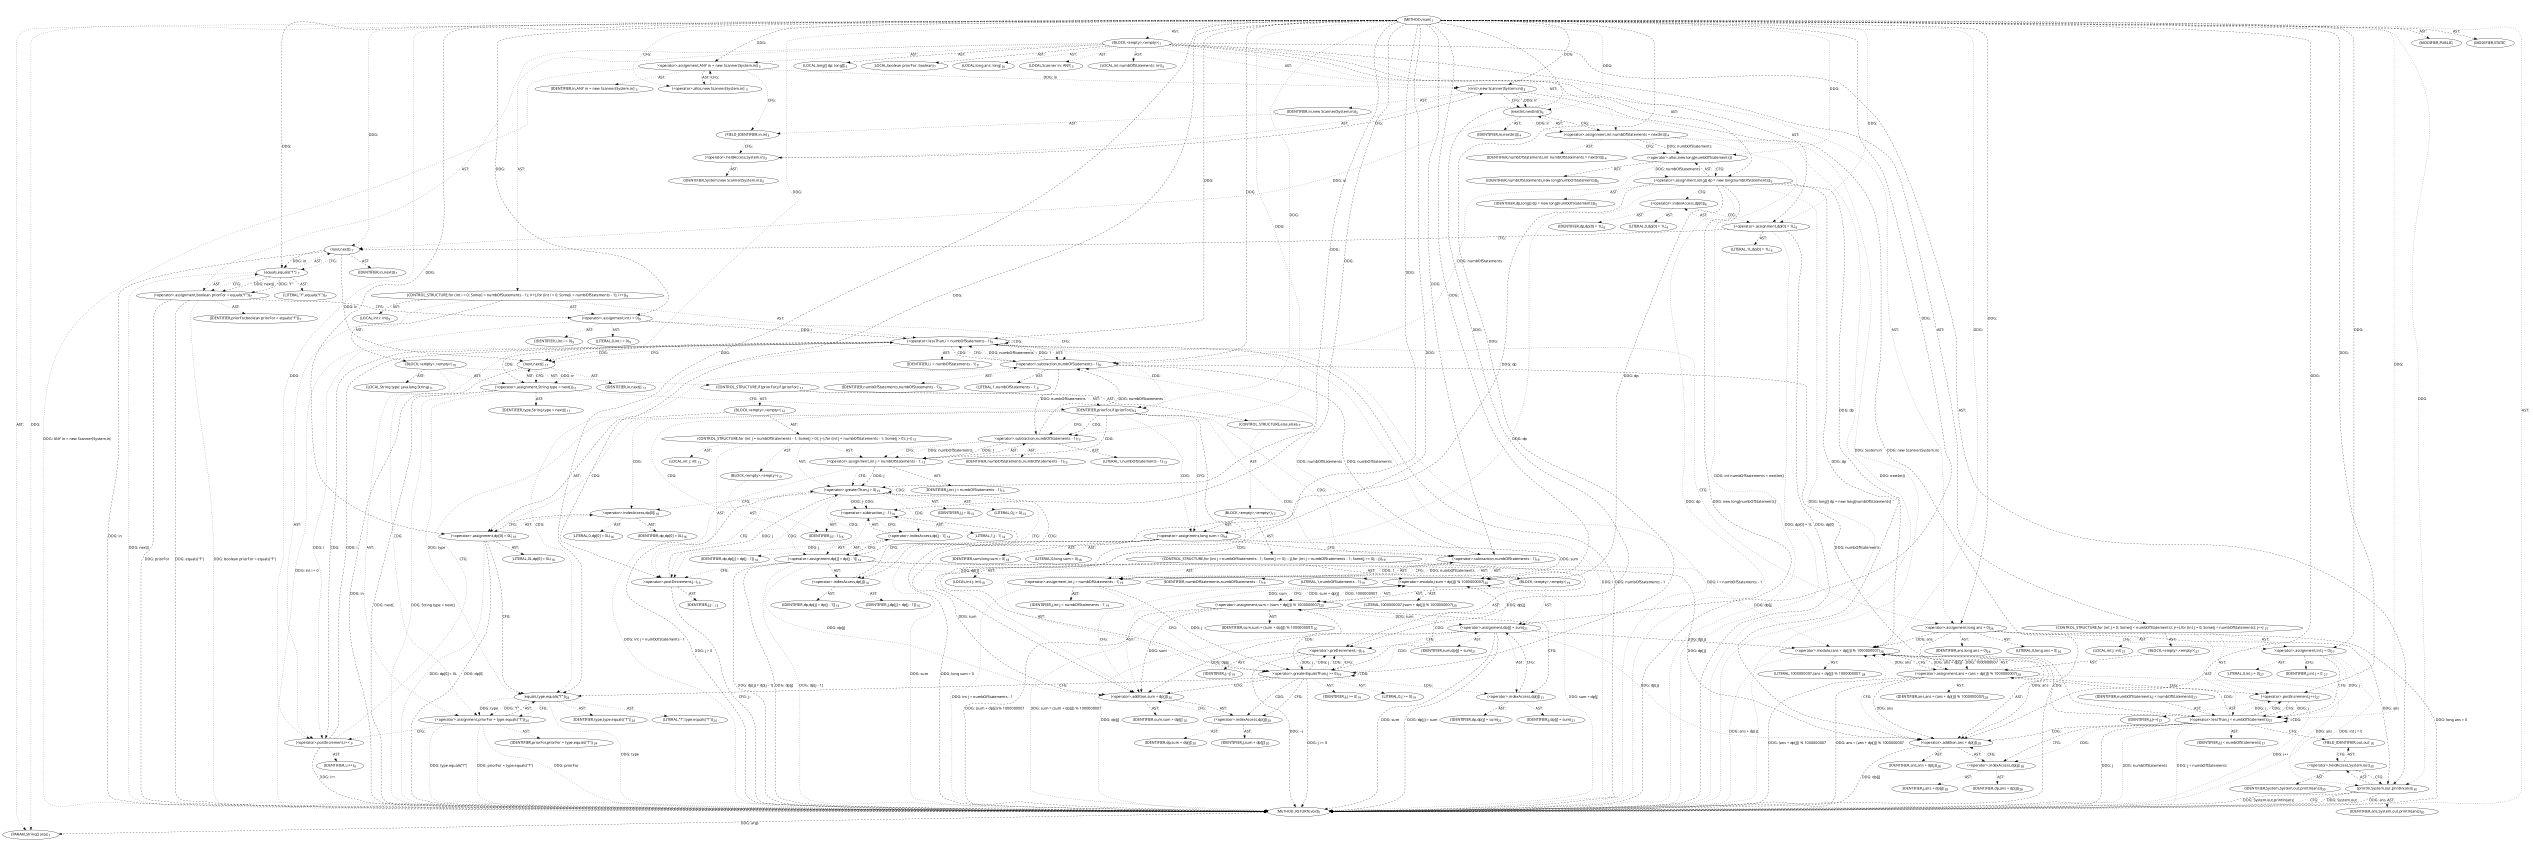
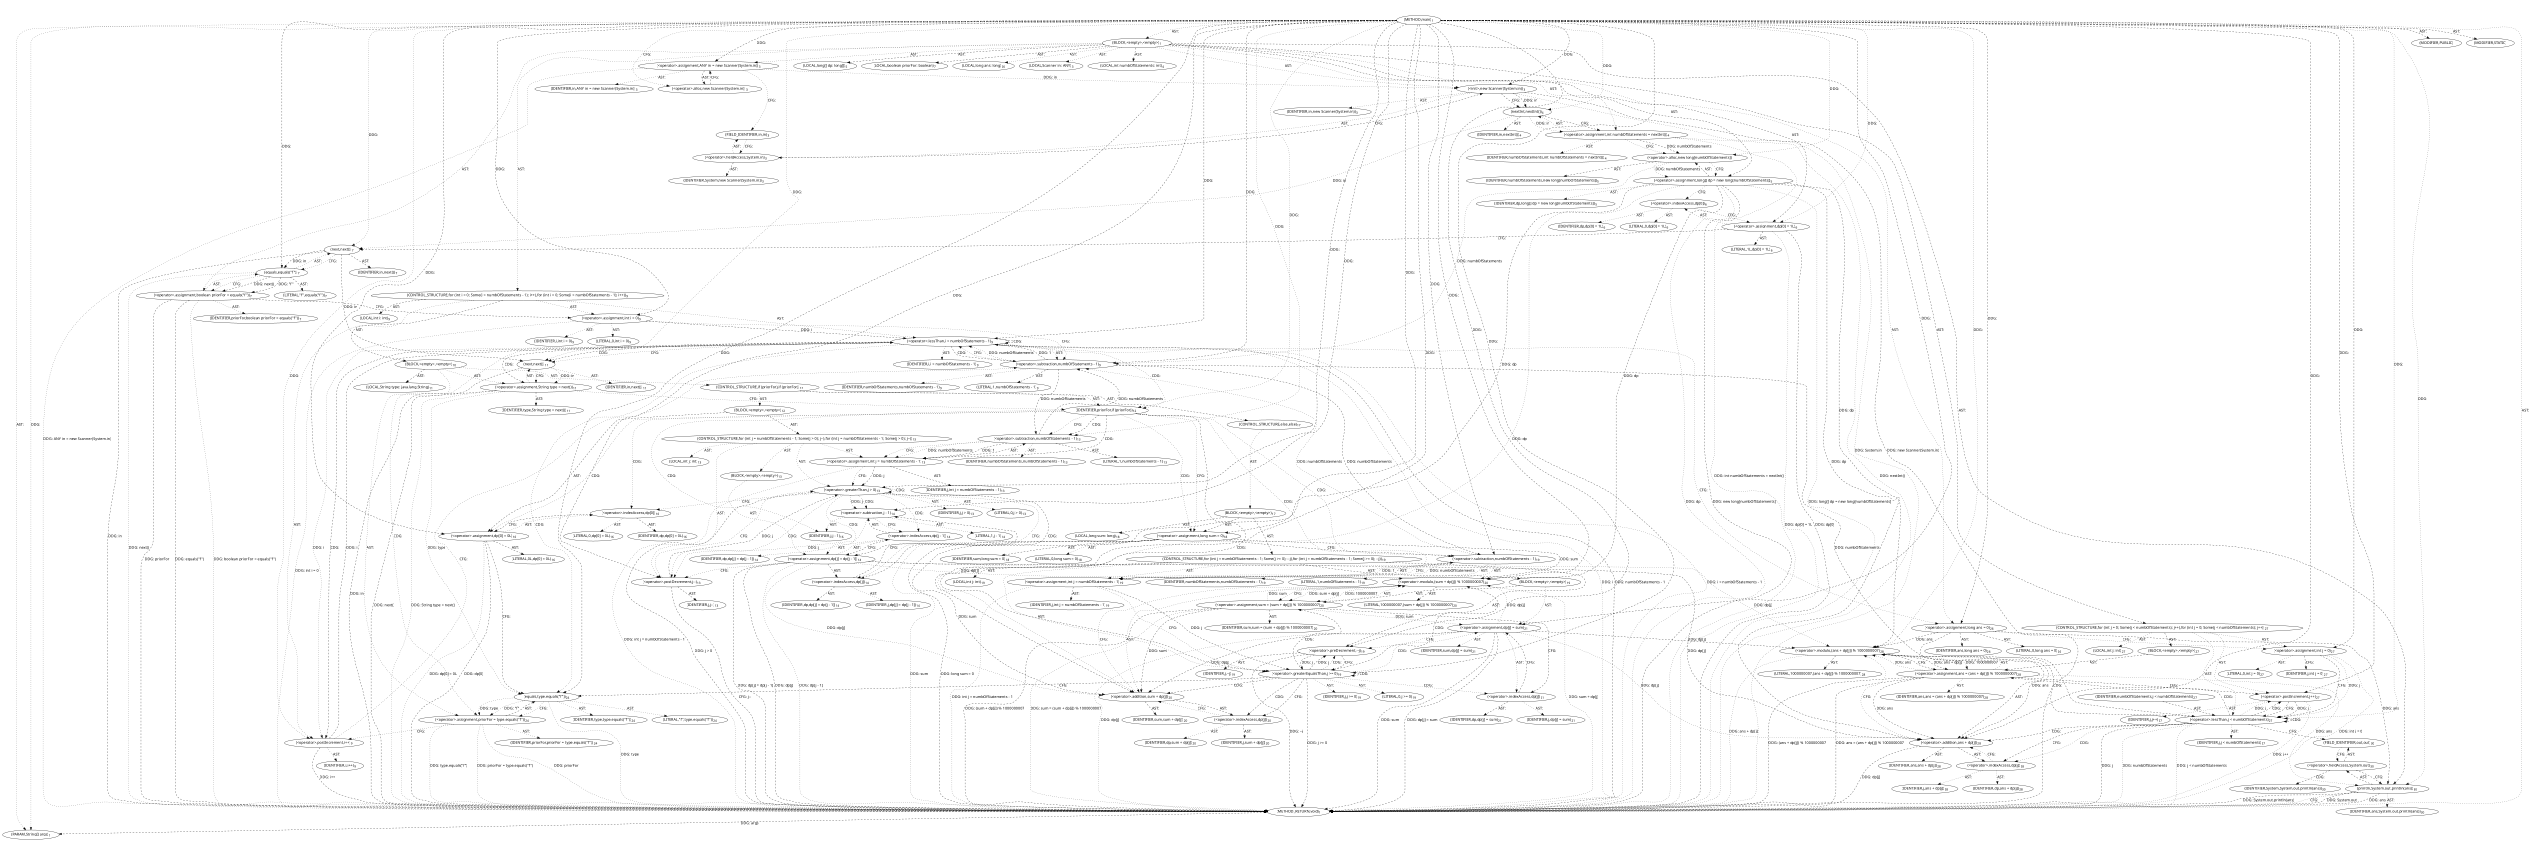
edge "(IDENTIFIER,in,new Scanner(System.in))" -> "(FIELD_IDENTIFIER,in,in)": now "(<operator>.fieldAccess,System.in)" -> "(FIELD_IDENTIFIER,in,in)"
node "(LOCAL,long sum: long)": added
edge "(<operator>.fieldAccess,System.out)" -> "(IDENTIFIER,System,System.out.println(ans))": label "AST: " -> "CDG: "
edge "(<operator>.assignment,long ans = 0)" -> "(METHOD_RETURN,void)": removed, label "DDG: long ans = 0"
